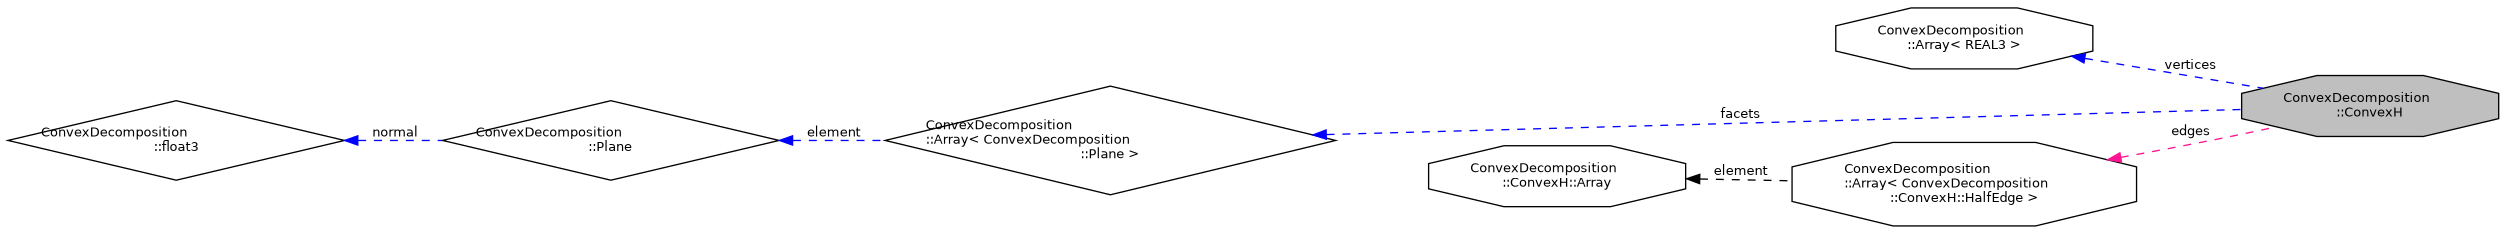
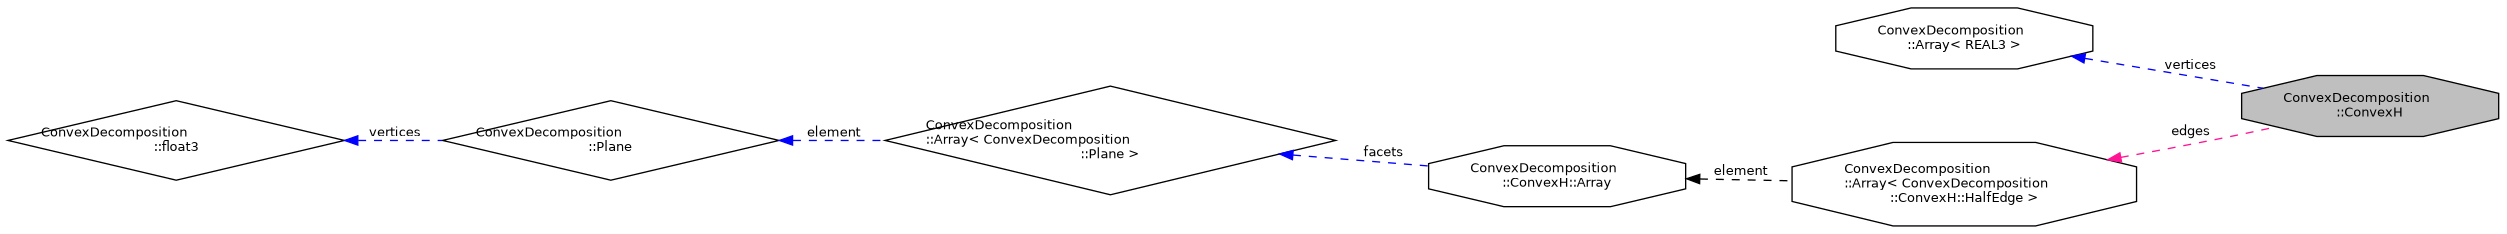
edge "ConvexDecomposition ::ConvexH" -> "ConvexDecomposition ::Array< ConvexDecomposition ::Plane >": now "ConvexDecomposition ::ConvexH::Array" -> "ConvexDecomposition ::Array< ConvexDecomposition ::Plane >"
edge "ConvexDecomposition ::Plane" -> "ConvexDecomposition ::float3": label " normal" -> " vertices"
